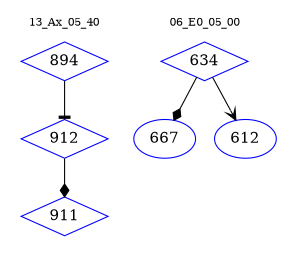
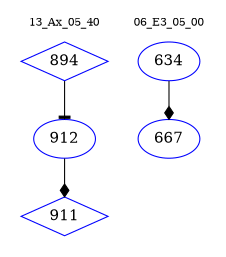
cluster "06_E0_05_00": label "06_E0_05_00" -> "06_E3_05_00"
node "634": shape diamond -> ellipse
node "912": shape diamond -> ellipse
node "612": removed
